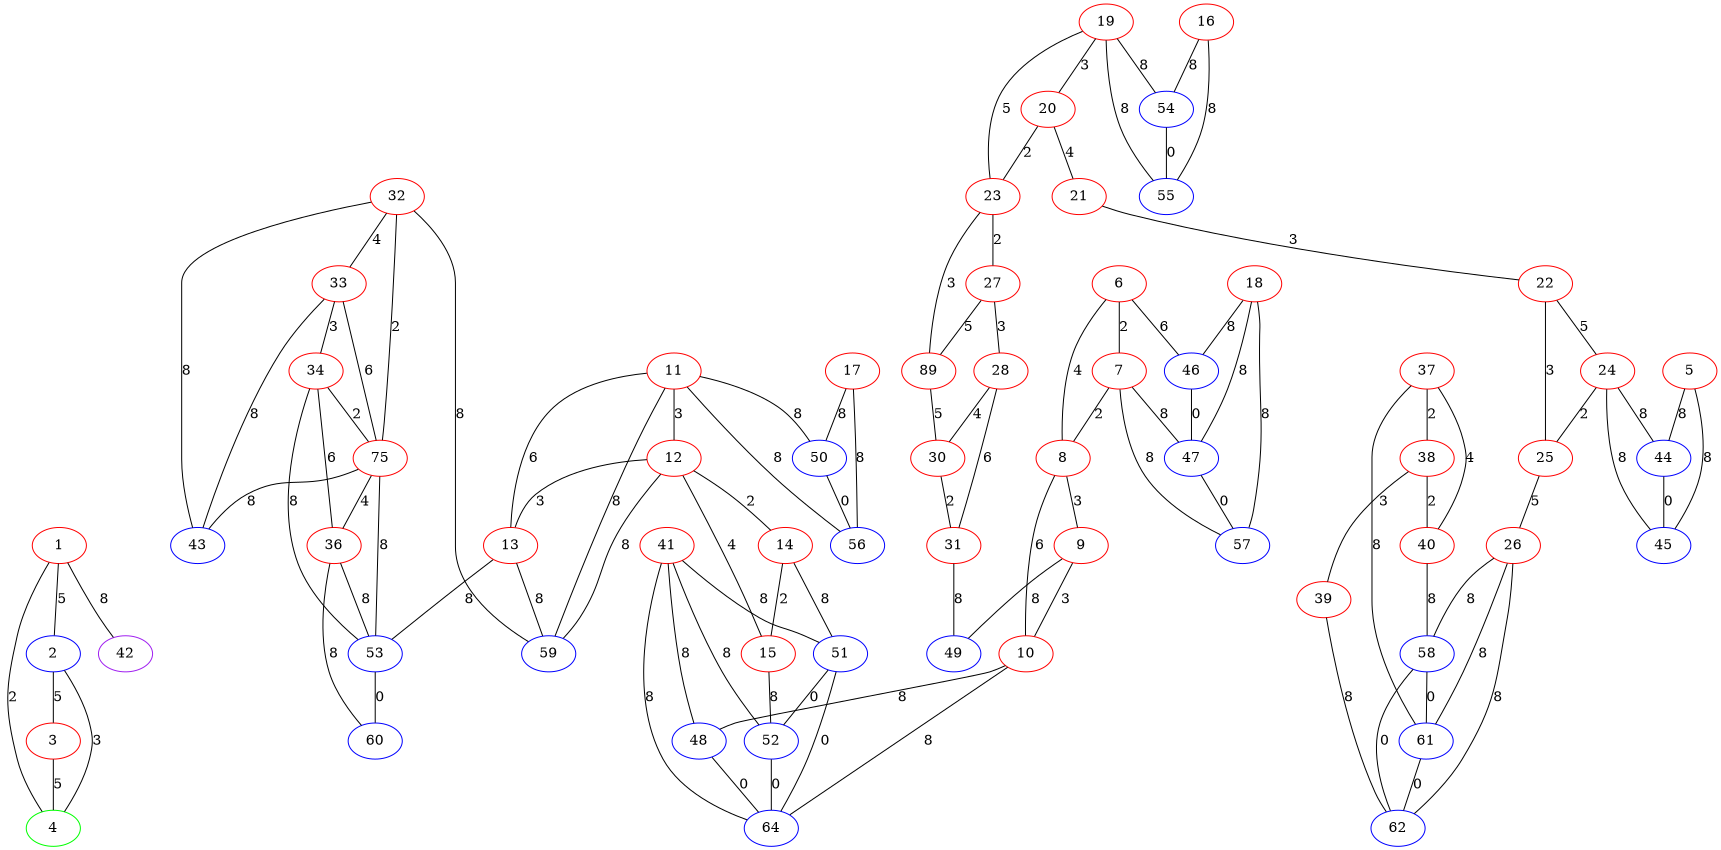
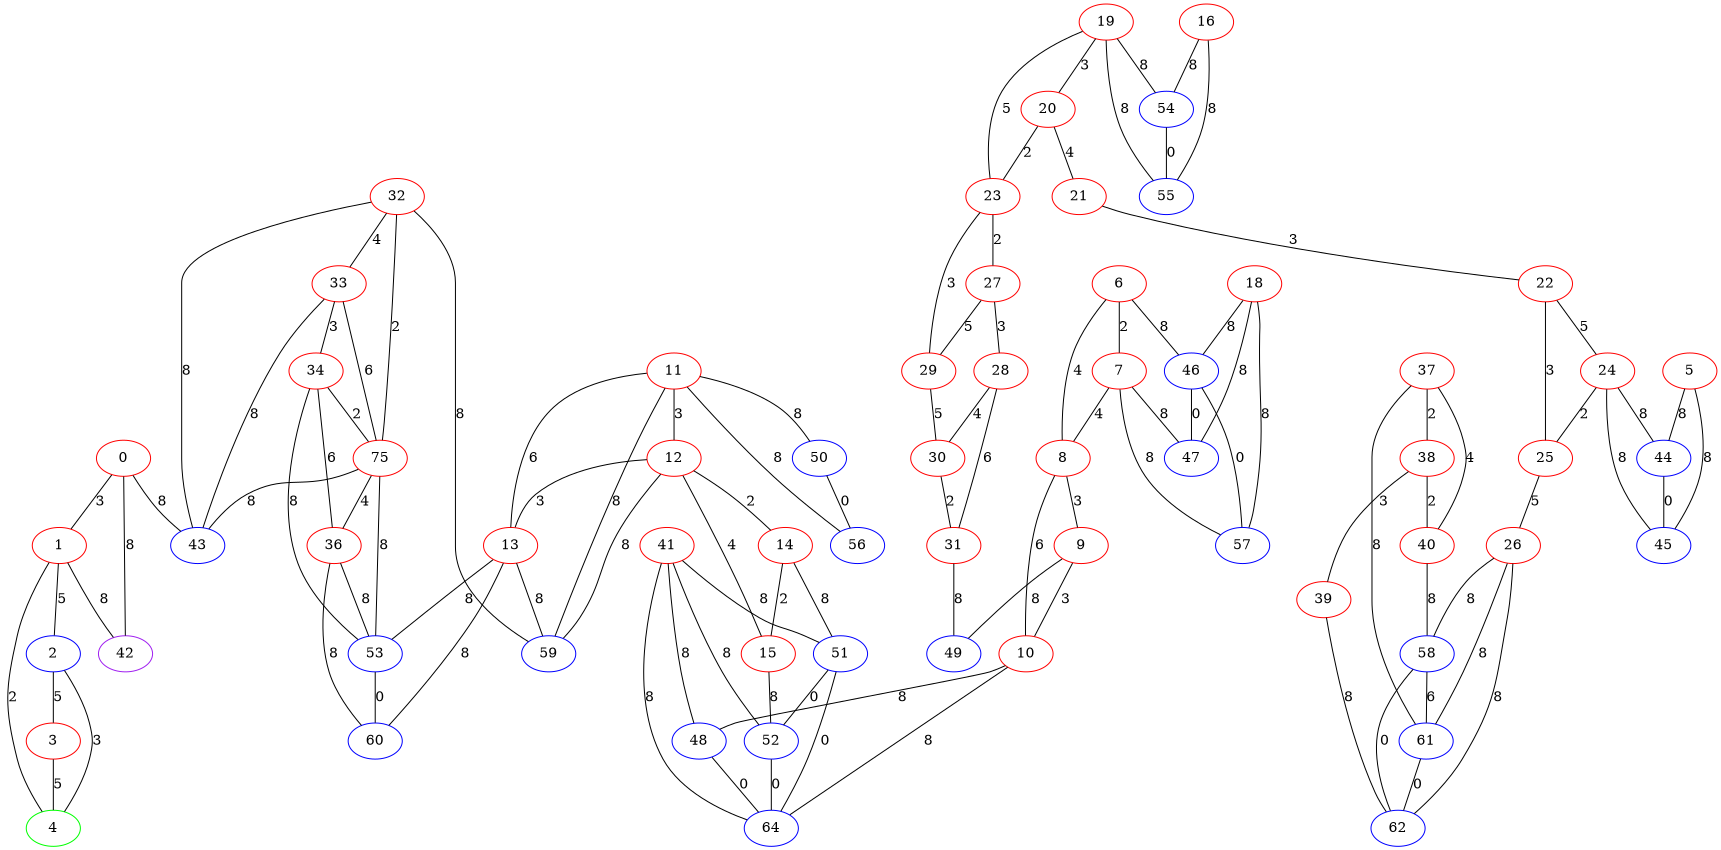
edge "6" -- "46": label "6" -> "8"
node "17": removed
node "89": label "89" -> "29"
edge "7" -- "8": label "2" -> "4"
node "0": added
edge "47" -- "57": now "46" -- "57"
edge "13" -- "60": added, label "8"
edge "58" -- "61": label "0" -> "6"
